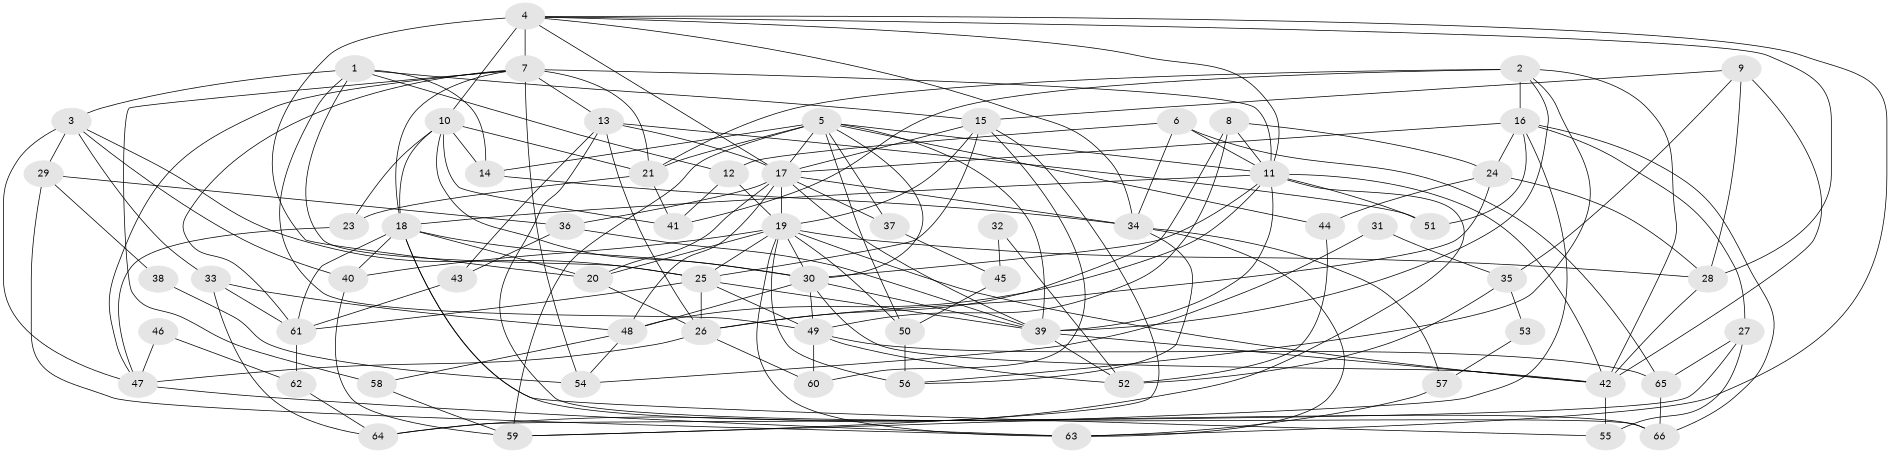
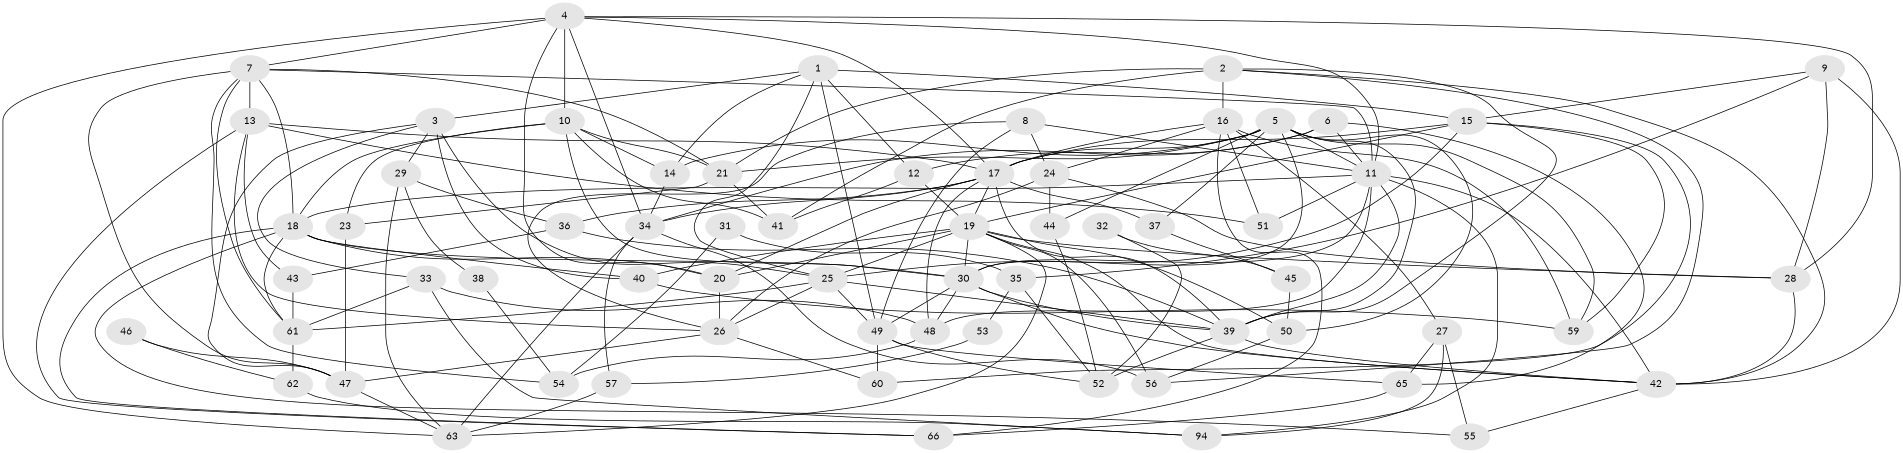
node "58": removed
node "64": label "64" -> "94"
